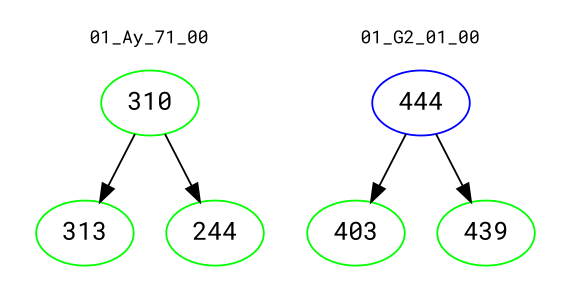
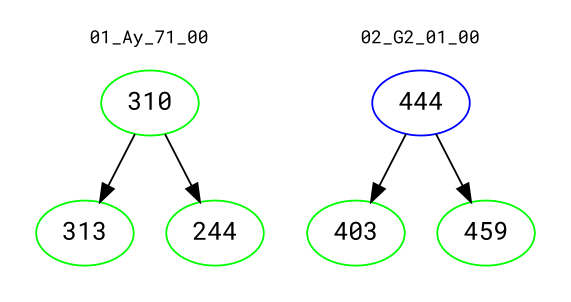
cluster "01_G2_01_00": label "01_G2_01_00" -> "02_G2_01_00"
node "439": label "439" -> "459"
